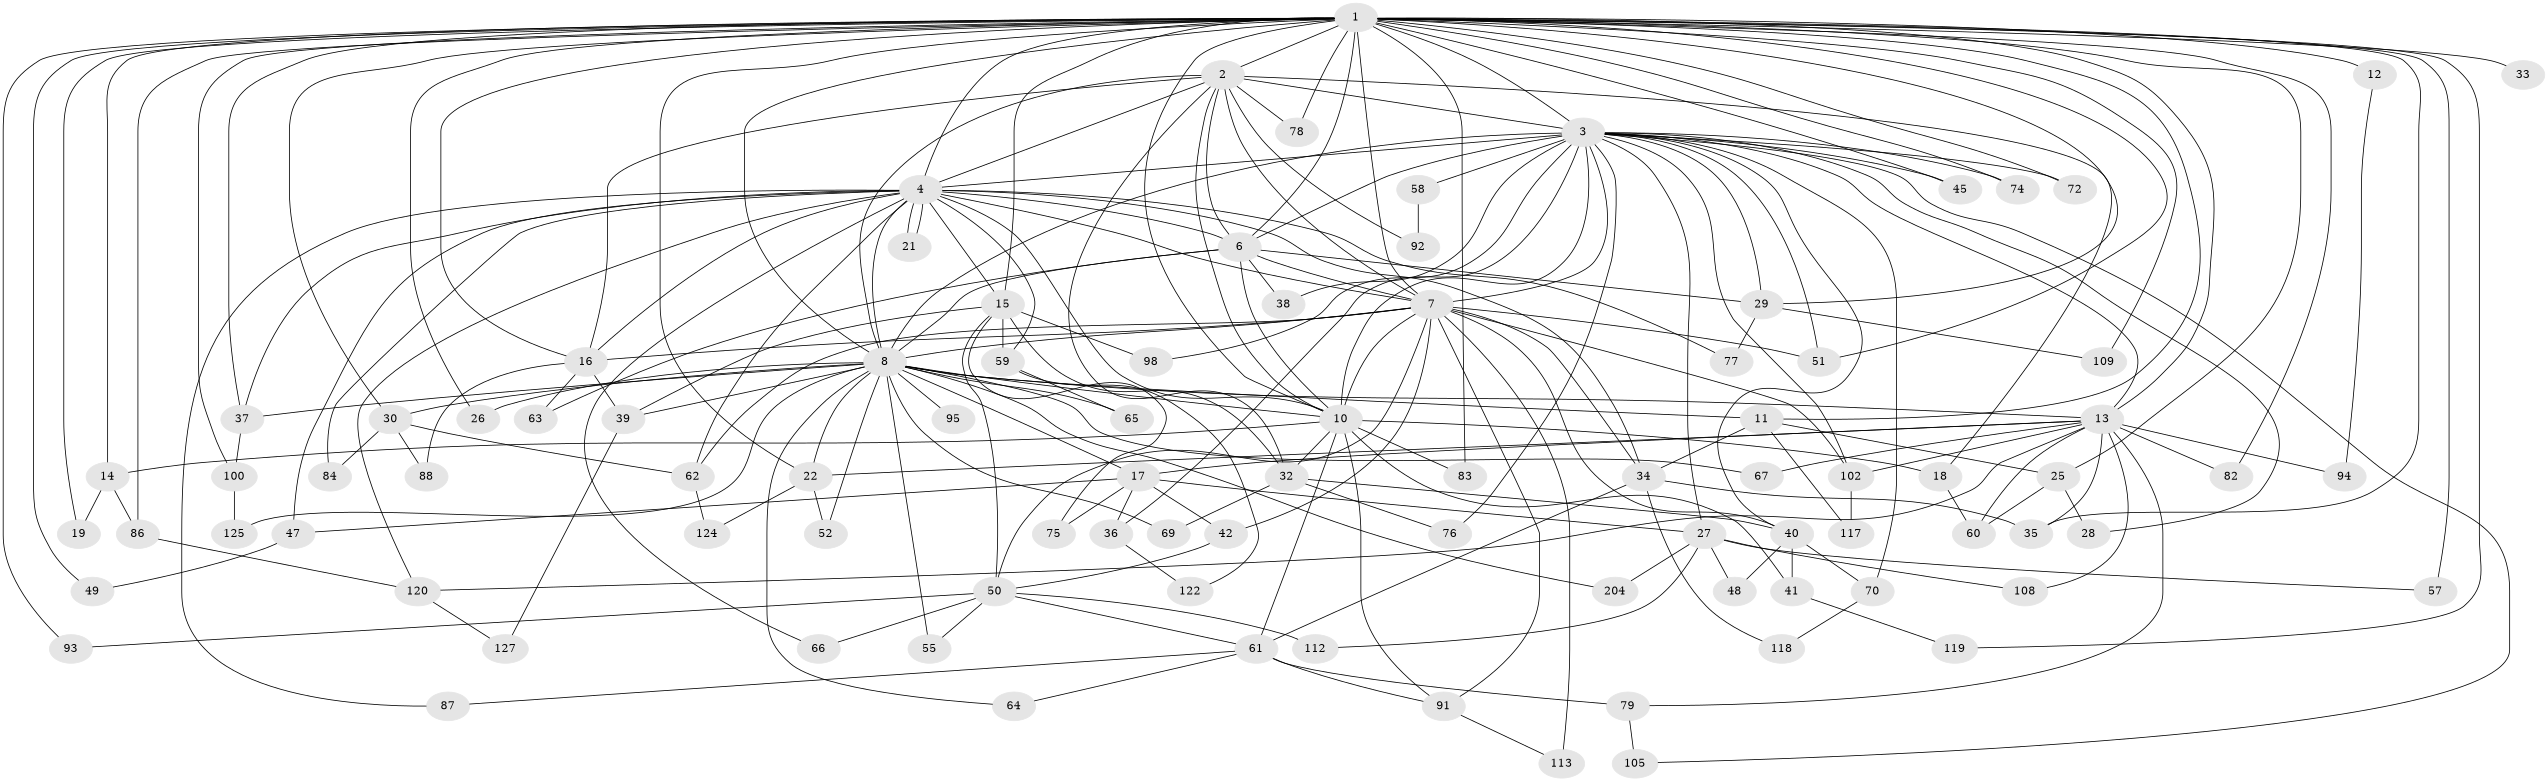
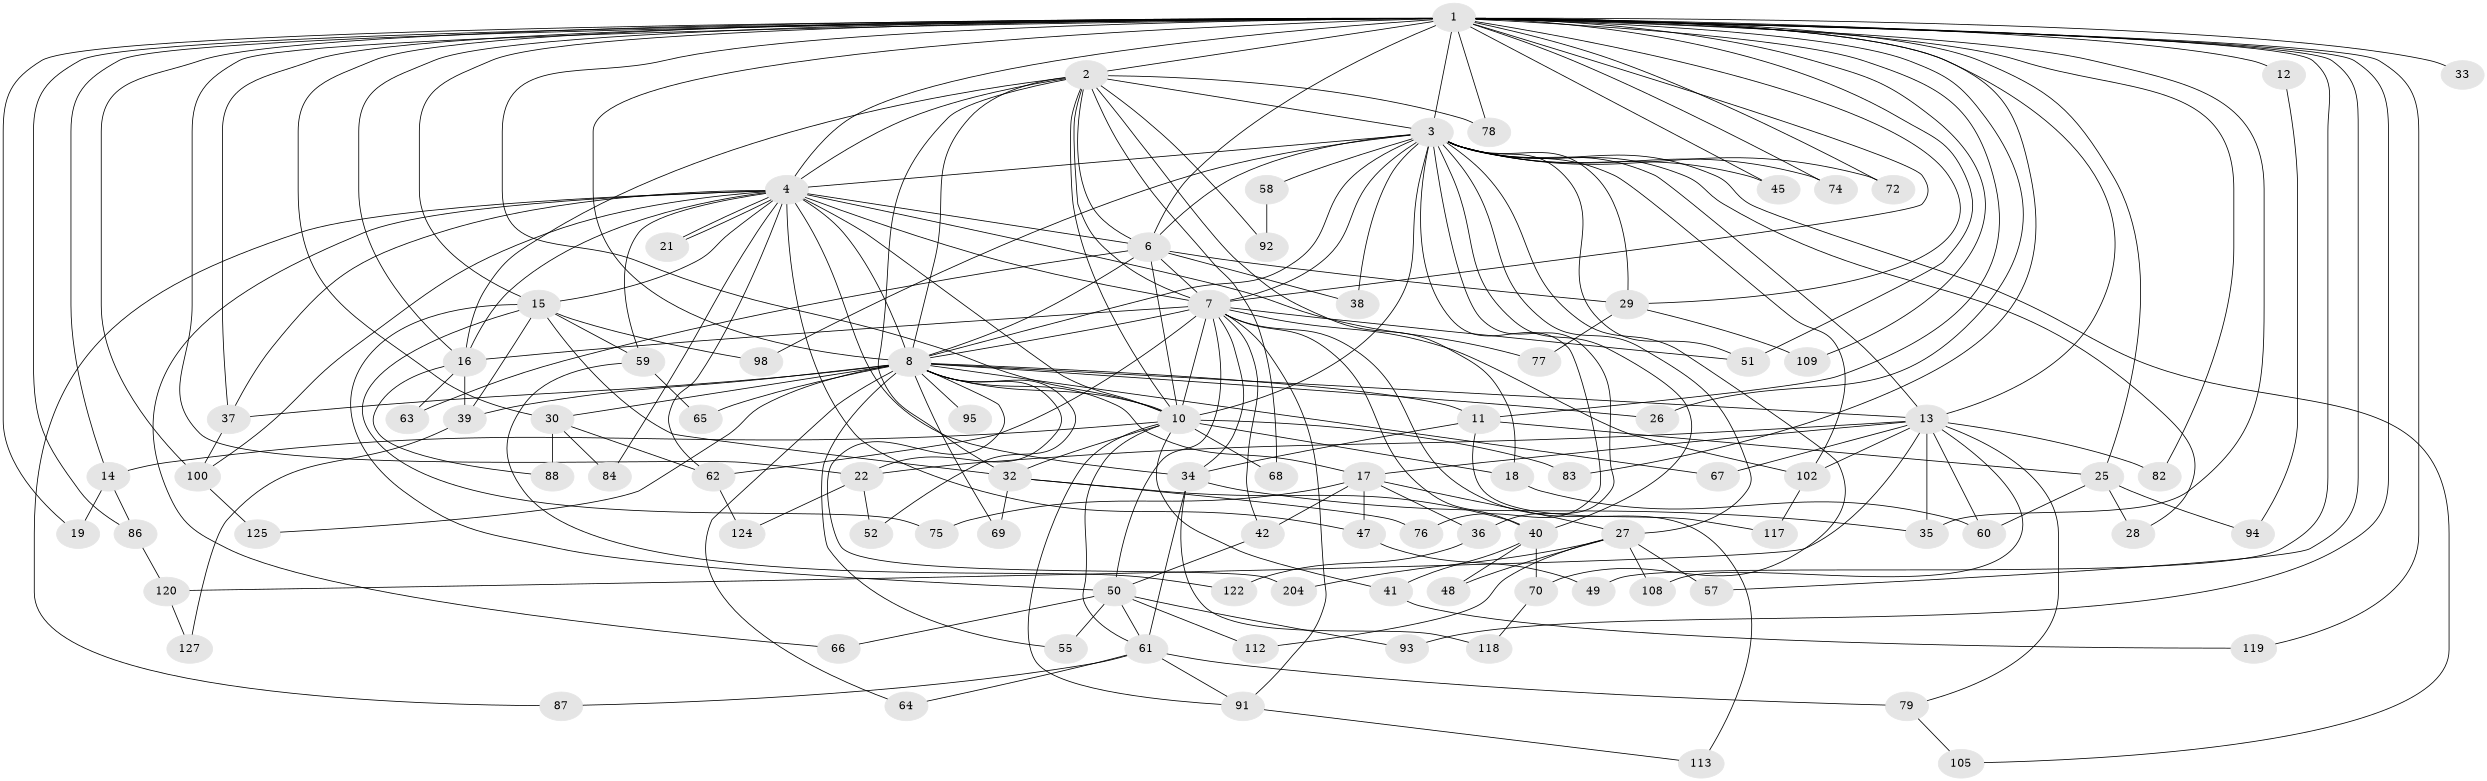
edge "4" -- "120": now "4" -- "100"
edge "13" -- "94": now "25" -- "94"
node "68": added
